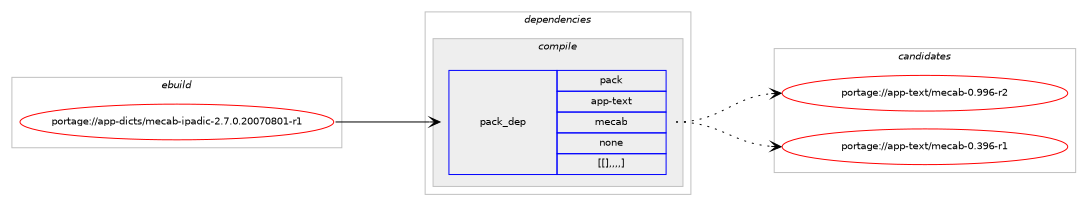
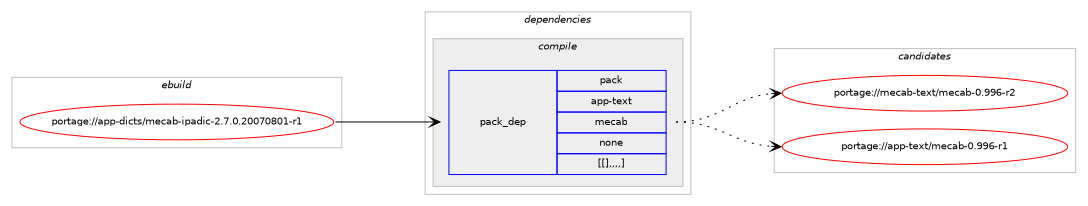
node "portage://app-text/mecab-0.996-r2": label "portage://app-text/mecab-0.996-r2" -> "portage://mecab-text/mecab-0.996-r2"
node "portage://app-text/mecab-0.396-r1": label "portage://app-text/mecab-0.396-r1" -> "portage://app-text/mecab-0.996-r1"
